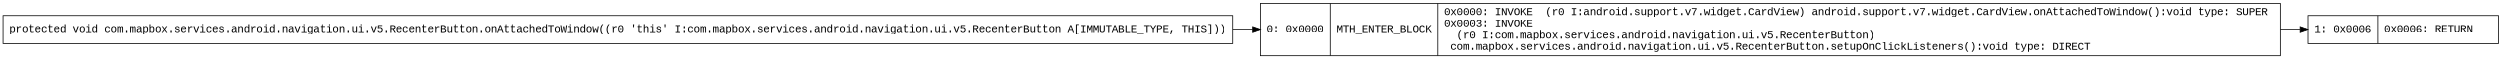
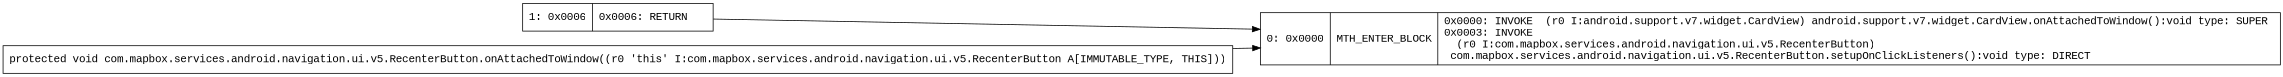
edge "0: 0x0000" -> "1: 0x0006": reversed
